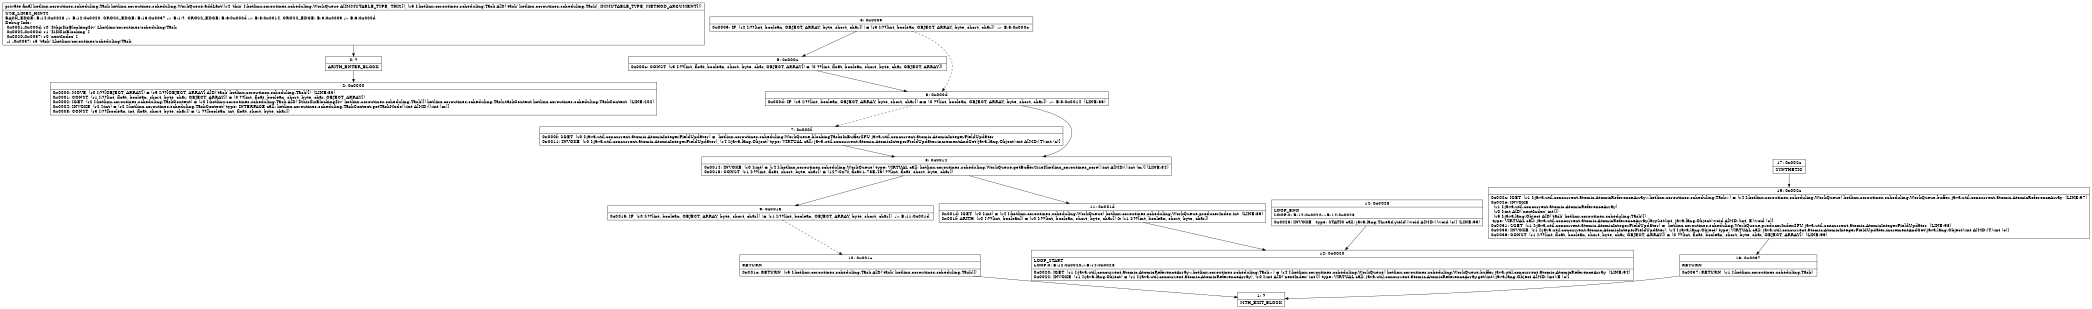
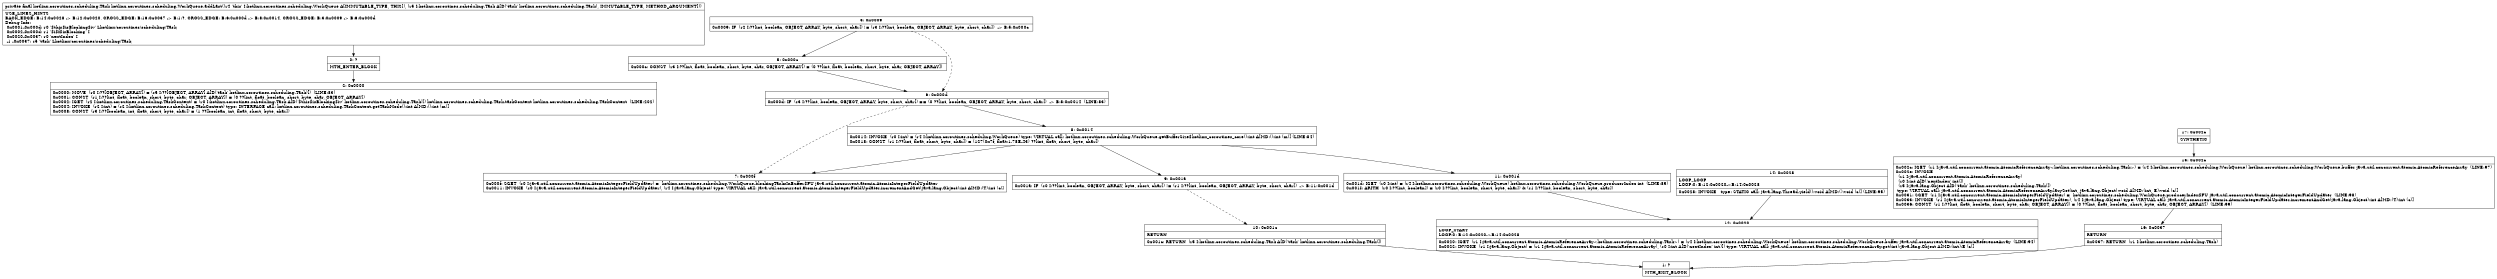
node "0: ?": text "ARITH_ENTER_BLOCK" -> "MTH_ENTER_BLOCK"
edge "7: 0x000f" -> "8: 0x0014": reversed
node "14: 0x0028": text "LOOP_END" -> "LOOP_LOOP"
